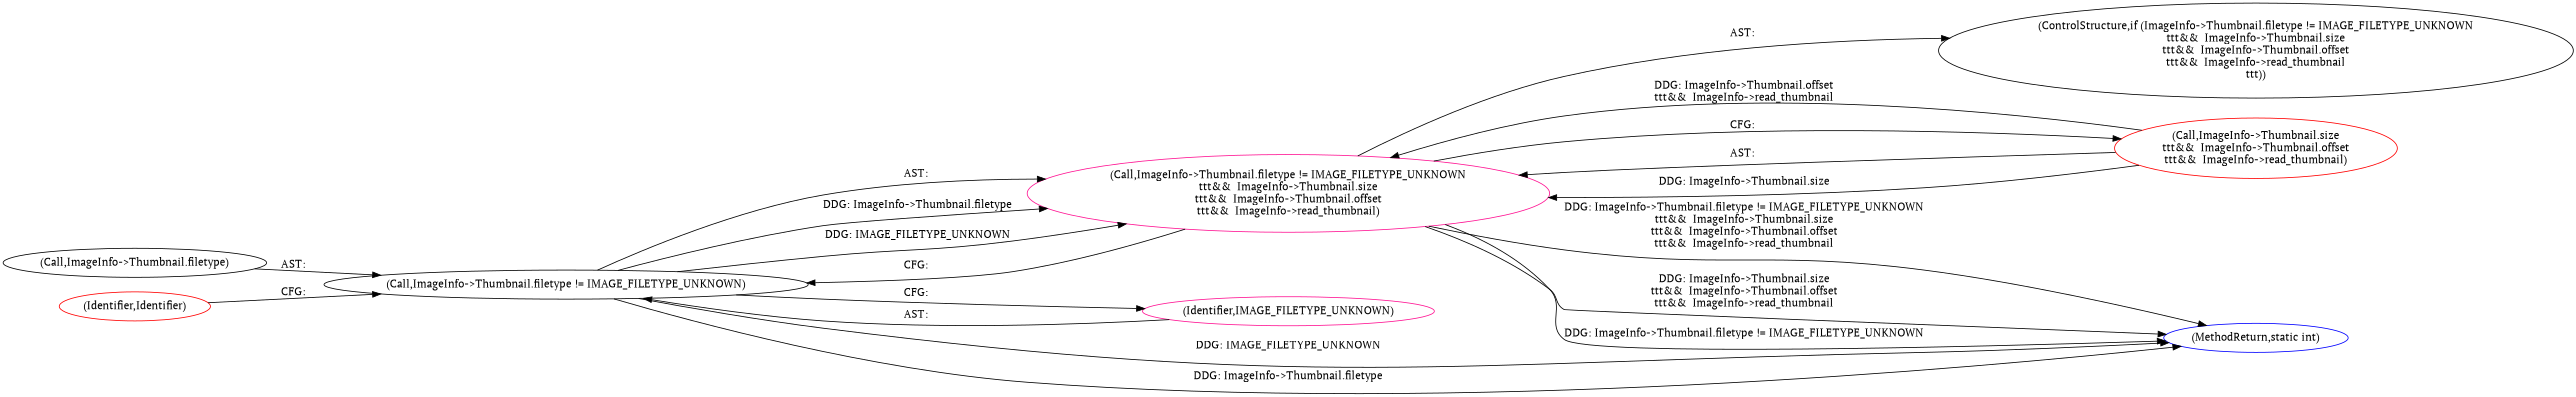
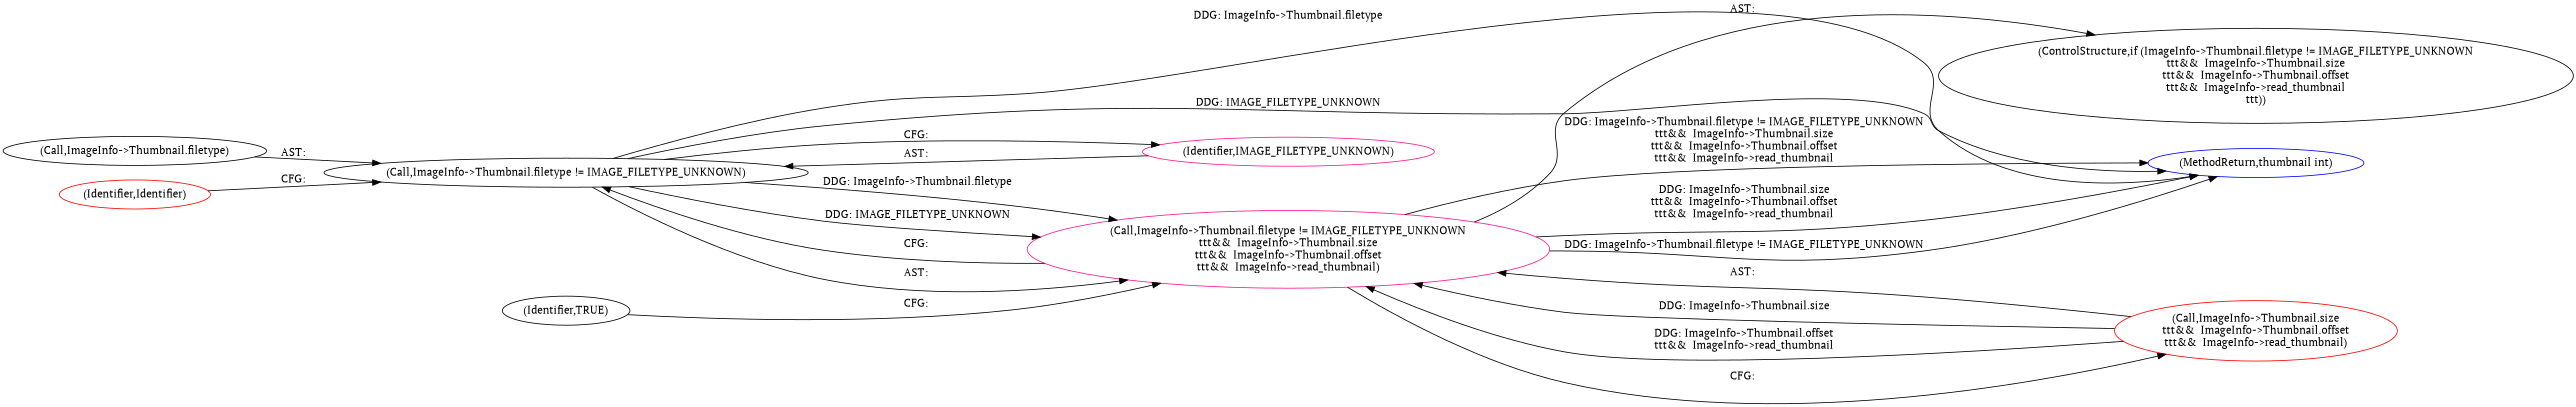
node "(Identifier,TRUE)": added
node "(MethodReturn,static int)": label "(MethodReturn,static int)" -> "(MethodReturn,thumbnail int)"
